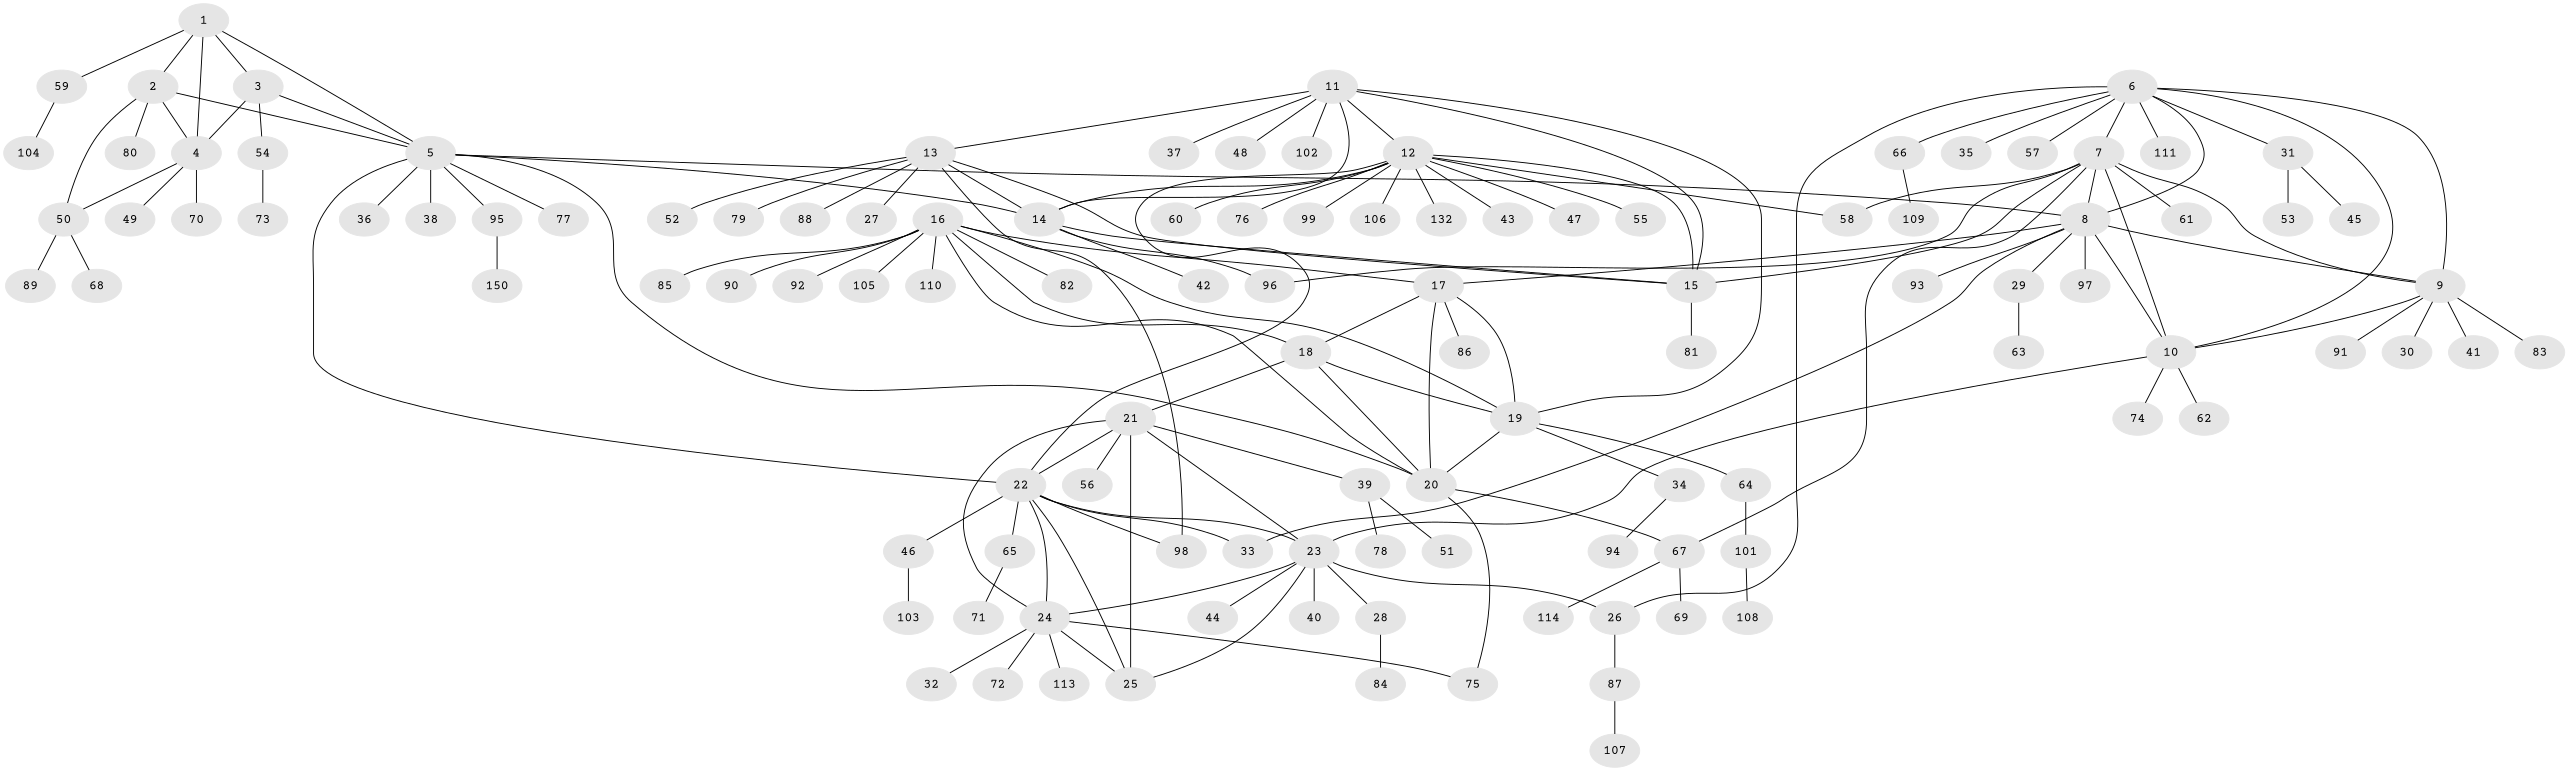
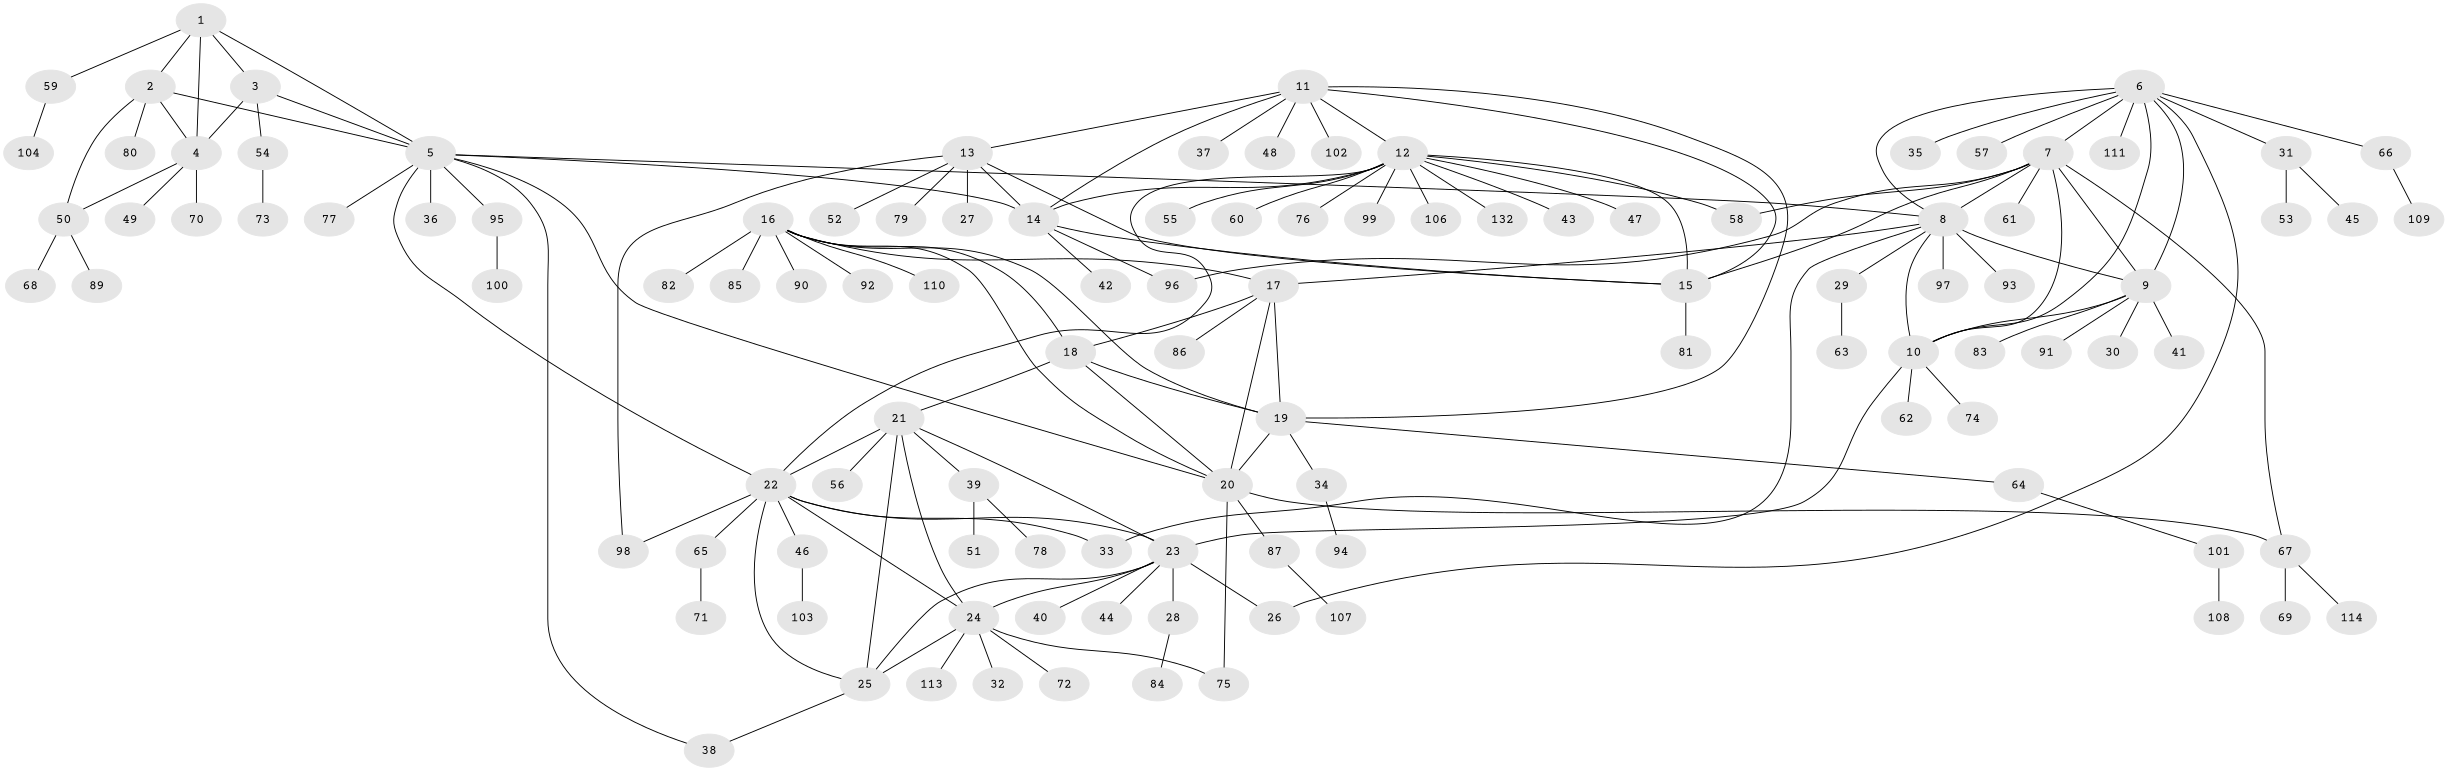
node "88": removed
node "150": label "150" -> "100"
node "105": removed
edge "26" -- "87": now "20" -- "87"
edge "25" -- "38": added
